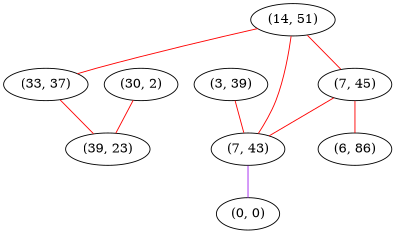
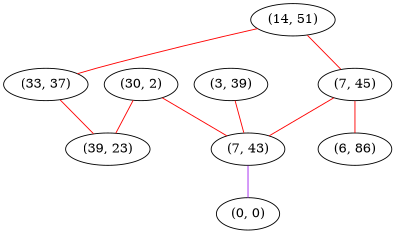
edge "(14, 51)" -- "(7, 43)": now "(30, 2)" -- "(7, 43)"
